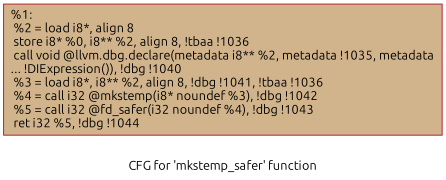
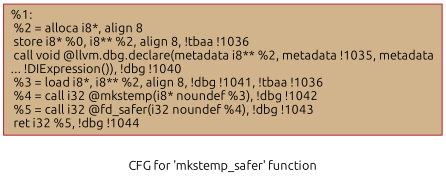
node "%1:": text "%2 = load i8*, align 8" -> "%2 = alloca i8*, align 8"
